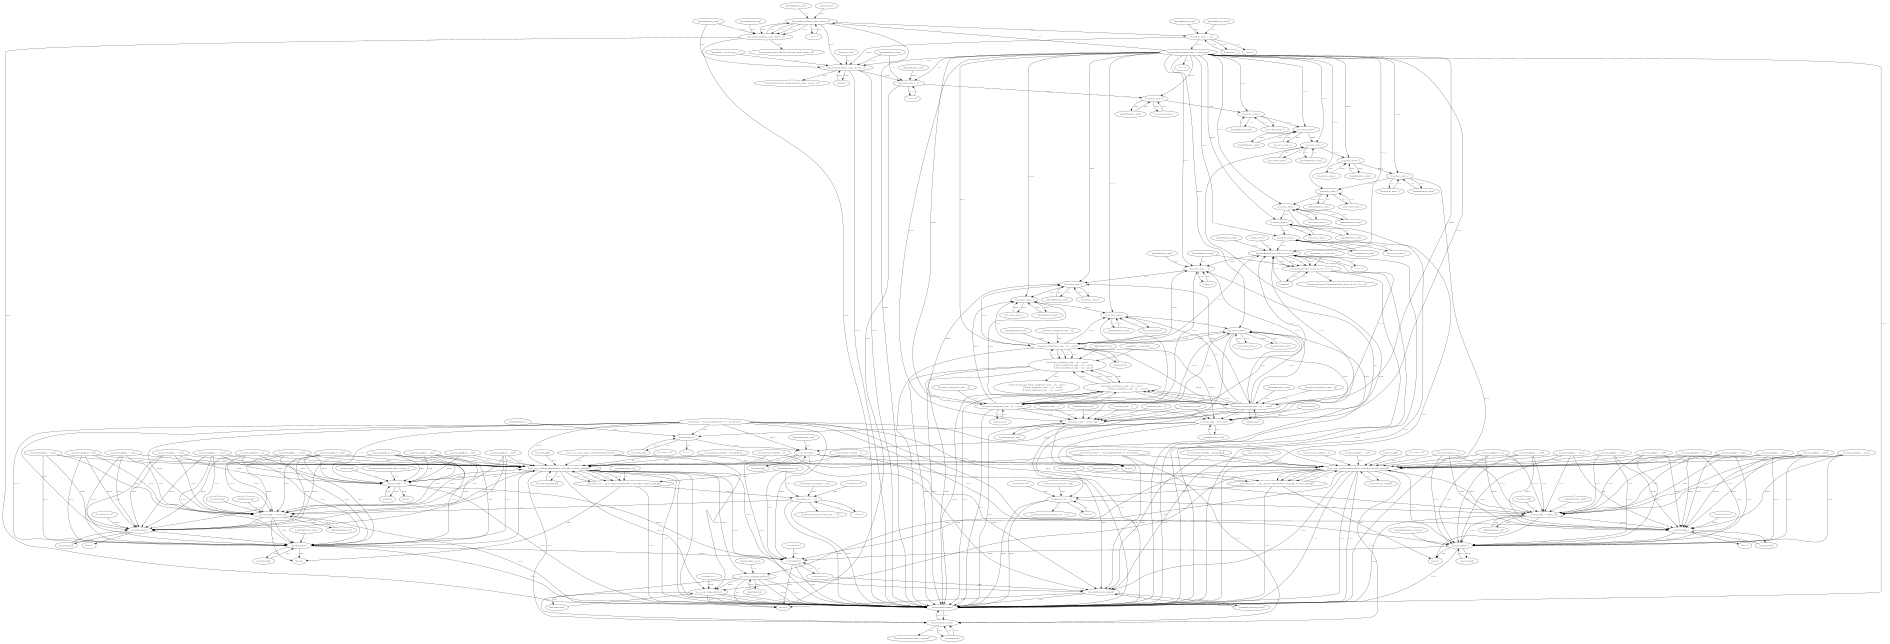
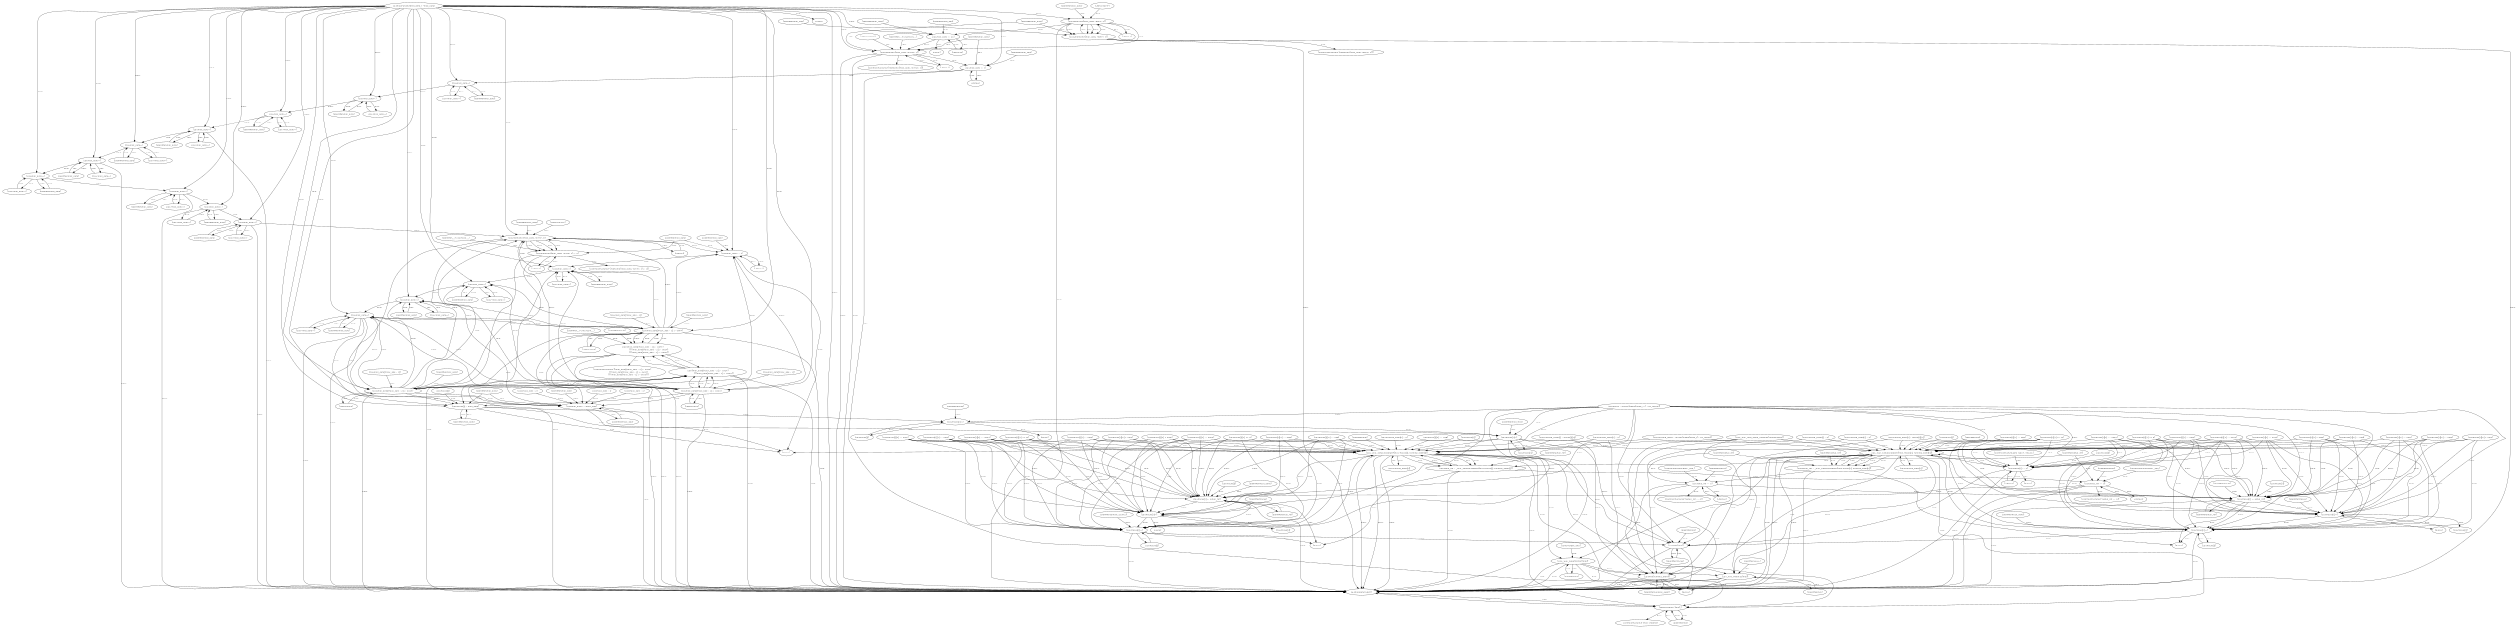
edge "(Call,midi_data += 20)" -> "(MethodParameterIn,uint8_t *midi_data)": reversed
edge "(Call,running_event = malloc(sizeof(uint8_t) * no_tracks))" -> "(Call,free(running_event))": removed, label "DDG:"
edge "(Call,running_event = malloc(sizeof(uint8_t) * no_tracks))" -> "(Return,return (mdi);)": now "(Call,_WM_midi_setup_divisions(mdi,divisions))" -> "(Return,return (mdi);)"
